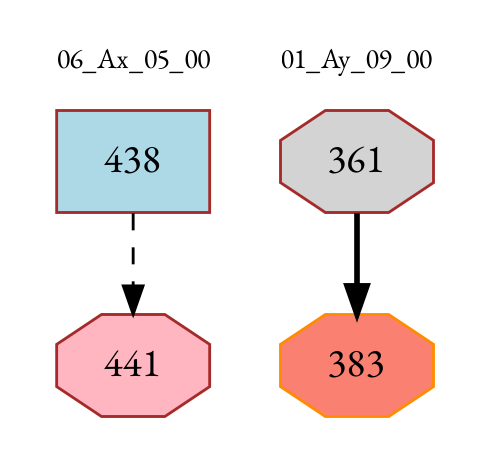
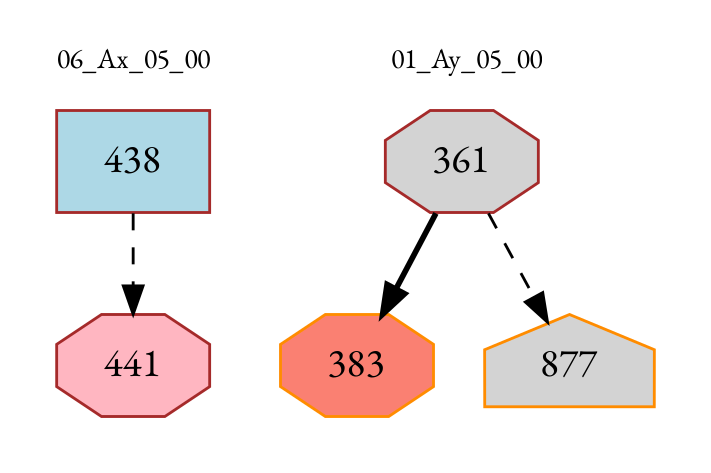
cluster "01_Ay_09_00": label "01_Ay_09_00" -> "01_Ay_05_00"
node "877": added
